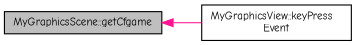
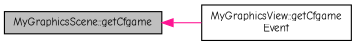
node "MyGraphicsView::keyPress Event": label "MyGraphicsView::keyPress Event" -> "MyGraphicsView::getCfgame Event"
